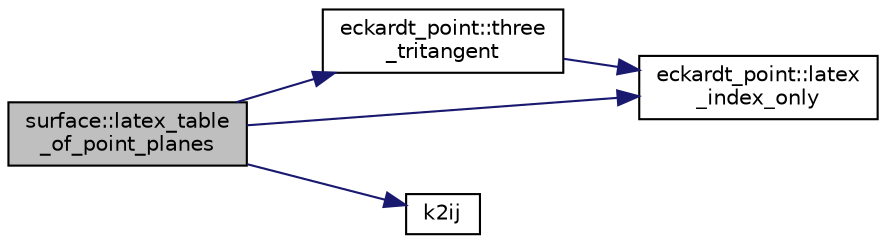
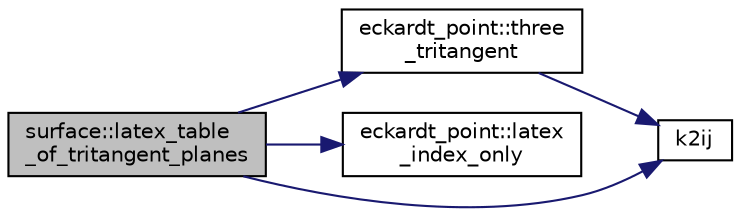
edge "eckardt_point::three _tritangent" -> "eckardt_point::latex _index_only": now "eckardt_point::three _tritangent" -> "k2ij"
node "surface::latex_table _of_point_planes": label "surface::latex_table _of_point_planes" -> "surface::latex_table _of_tritangent_planes"
